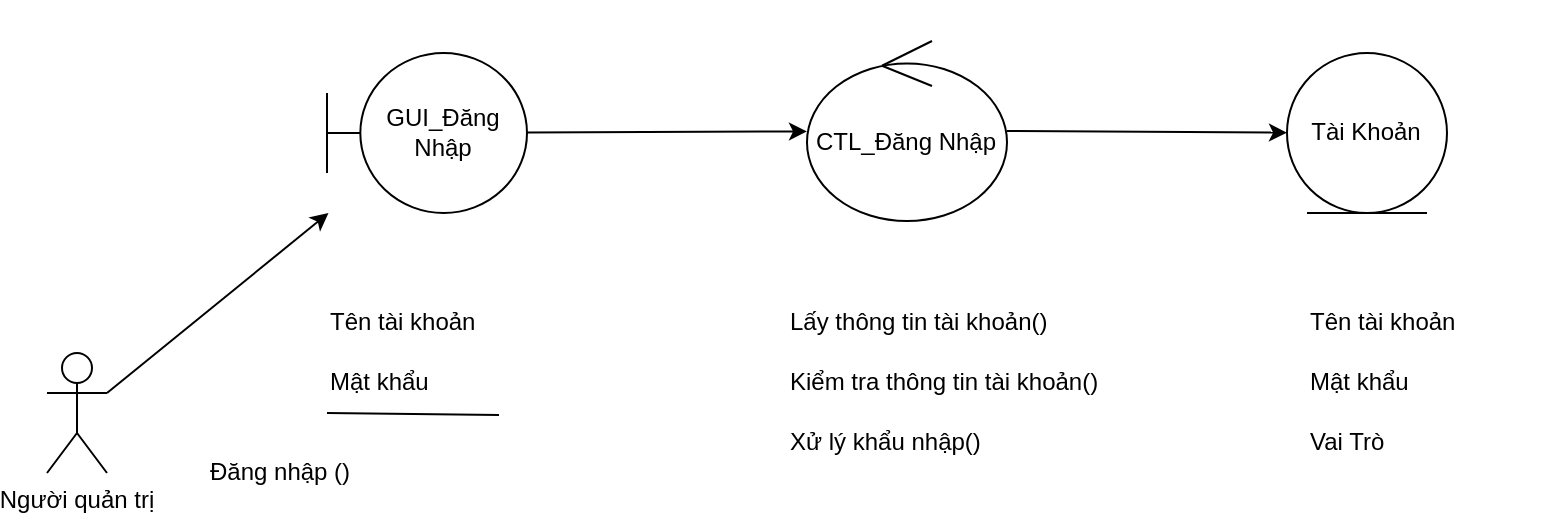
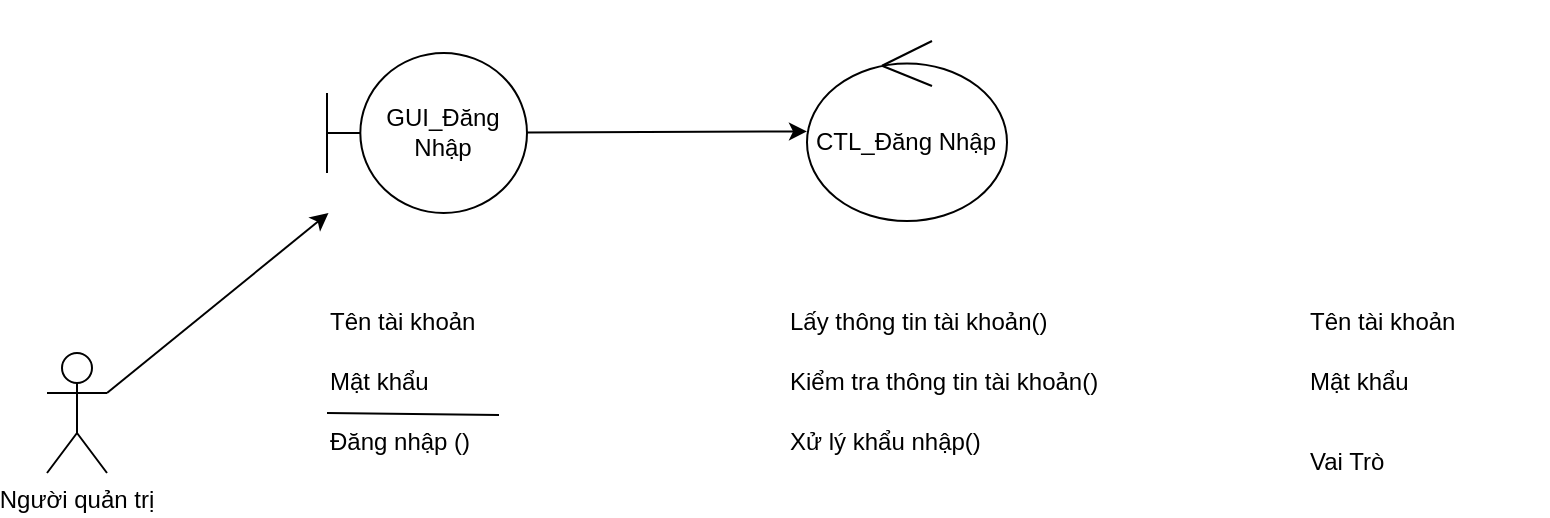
edge "CTL_Đăng Nhập" -> "Tài Khoản": removed
node "Tài Khoản": removed
node "Vai Trò": moved (1407, 443) -> (1407, 463)
node "Đăng nhập ()": moved (307, 473) -> (427, 443)
